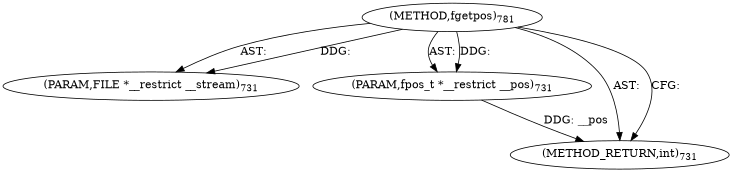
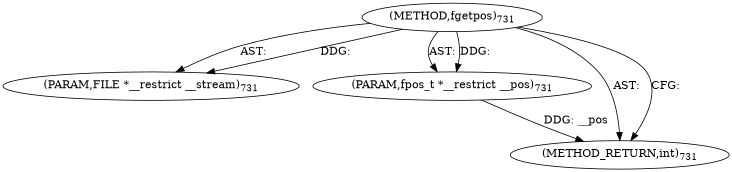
node "(METHOD,fgetpos)": text "781" -> "731"
